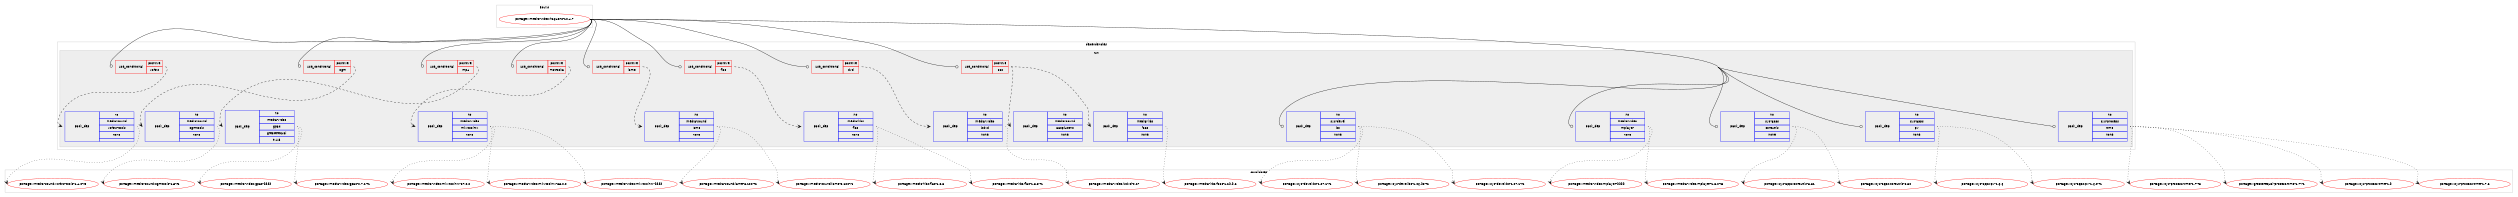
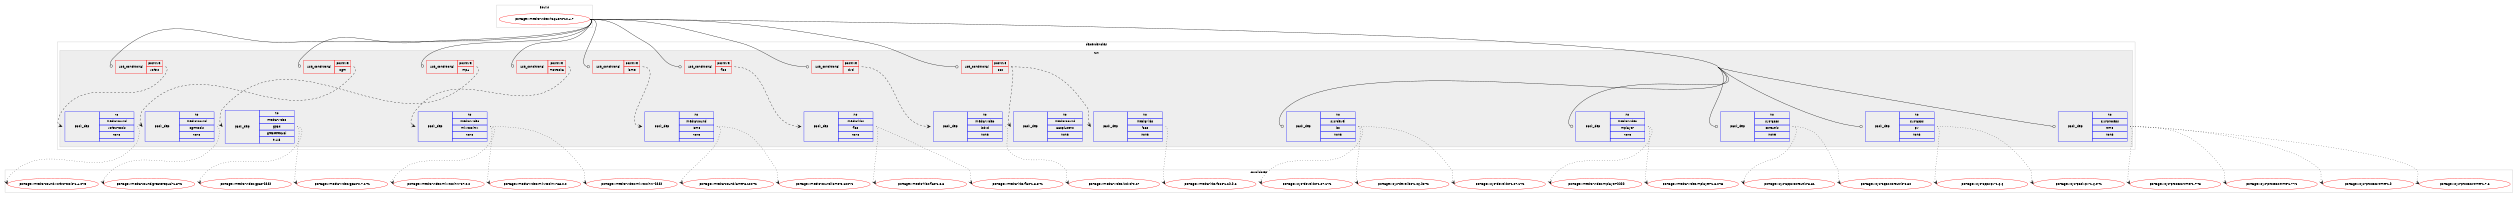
node "portage://media-sound/ogmtools-1.5-r2": label "portage://media-sound/ogmtools-1.5-r2" -> "portage://media-sound/greaterequal-1.5-r2"
node "portage://sys-apps/pv-1.6.0-r1": label "portage://sys-apps/pv-1.6.0-r1" -> "portage://sys-pack/pv-1.6.0-r1"
node "portage://greaterequal-process/time-1.7-r1": label "portage://greaterequal-process/time-1.7-r1" -> "portage://sys-process/time-1.7-r1"
